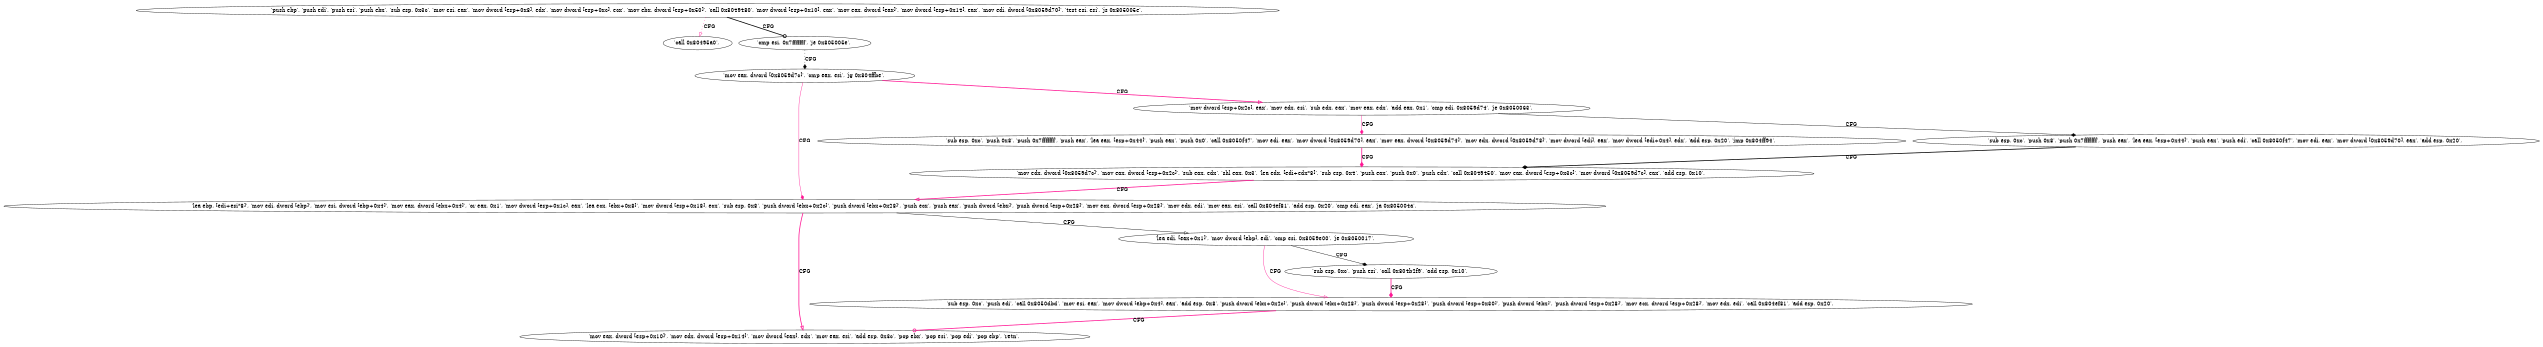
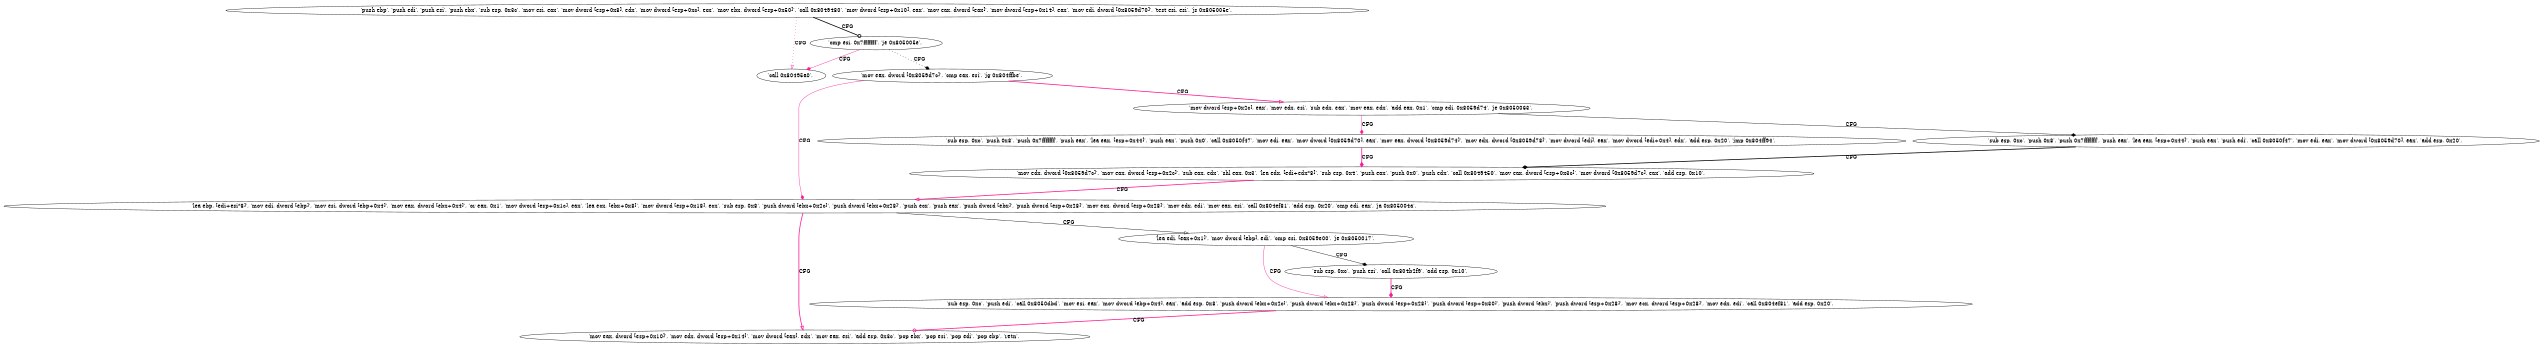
edge "'cmp esi, 0x7fffffff', 'je 0x805005e'," -> "'call 0x80495a0',": added, label "CFG"
